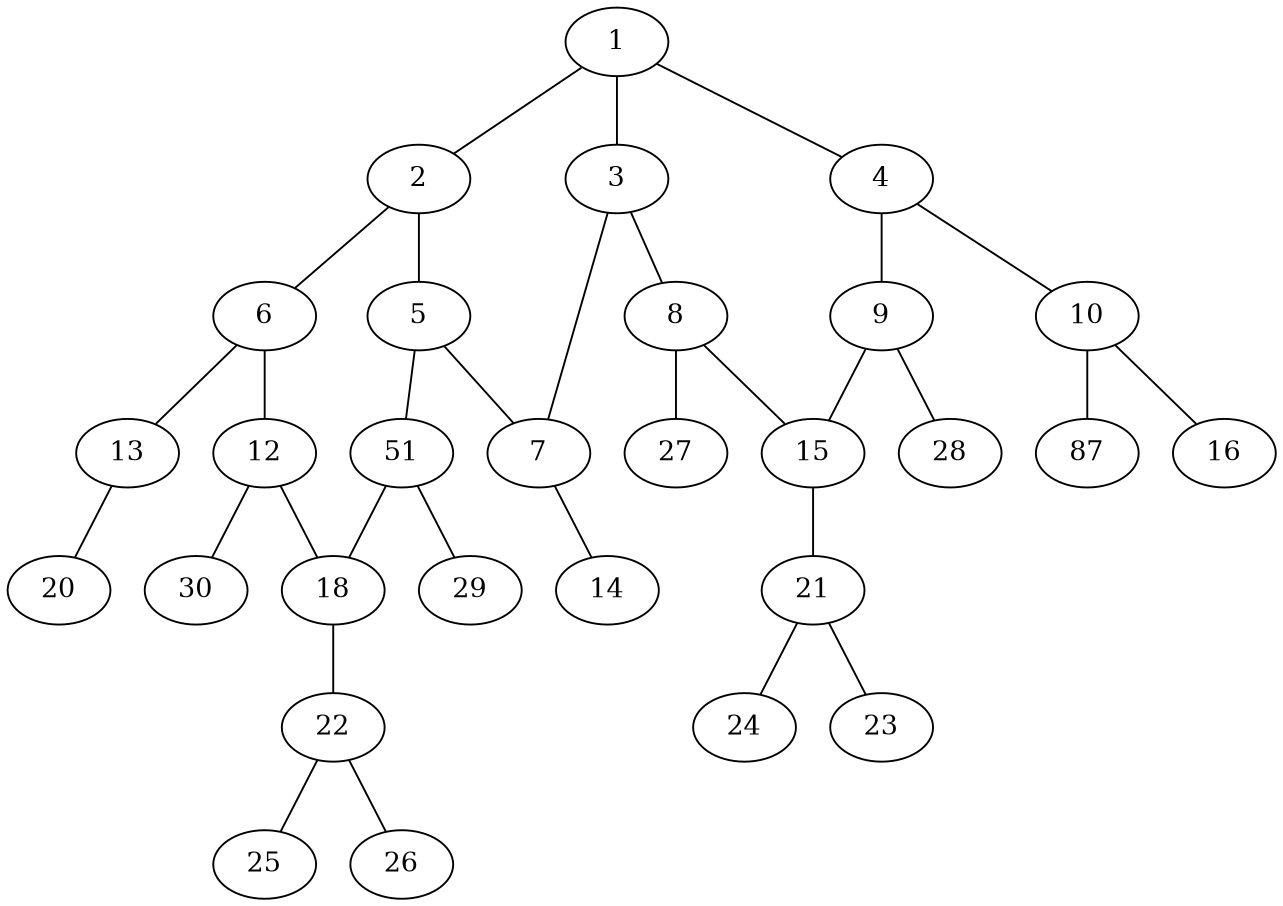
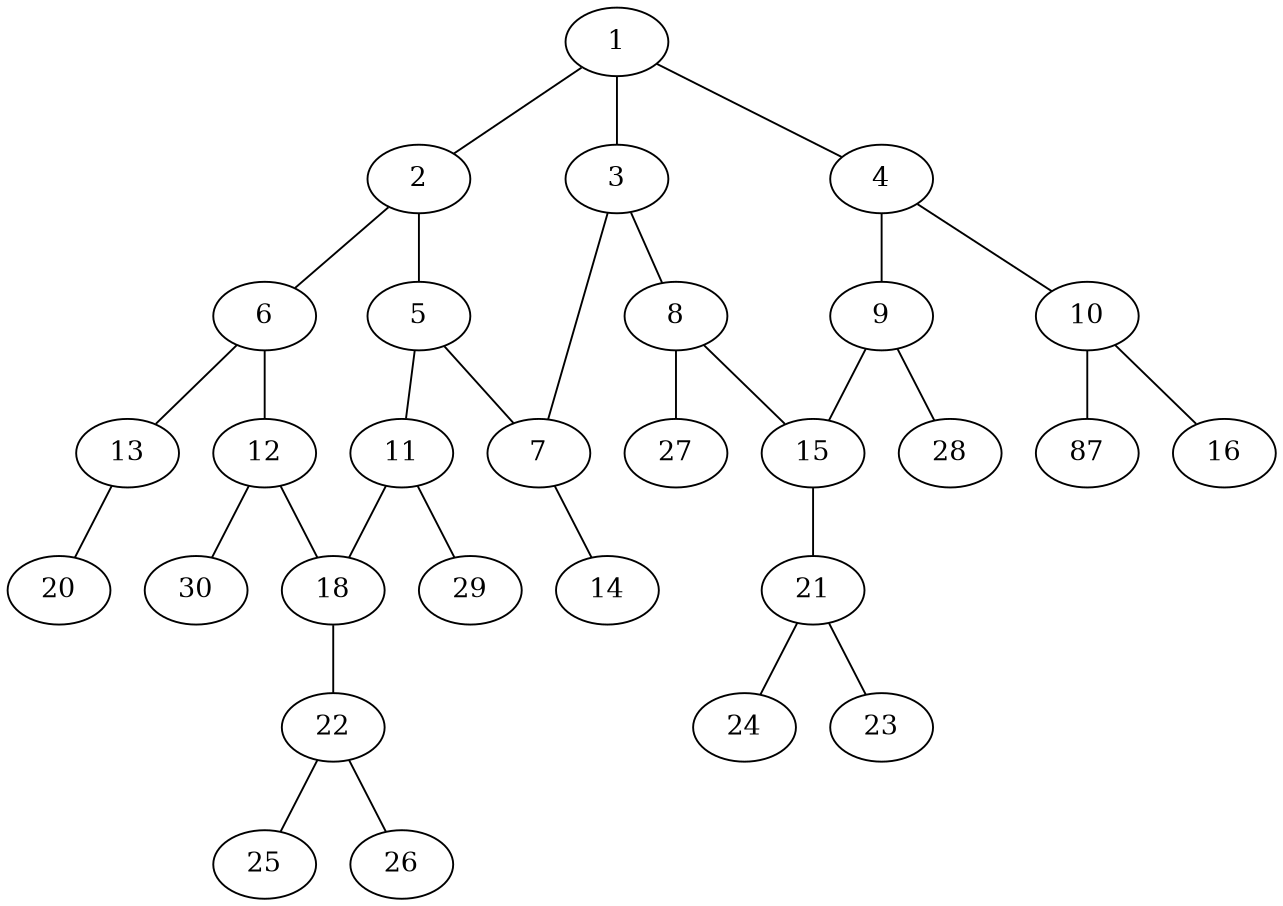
node "51": label "51" -> "11"
